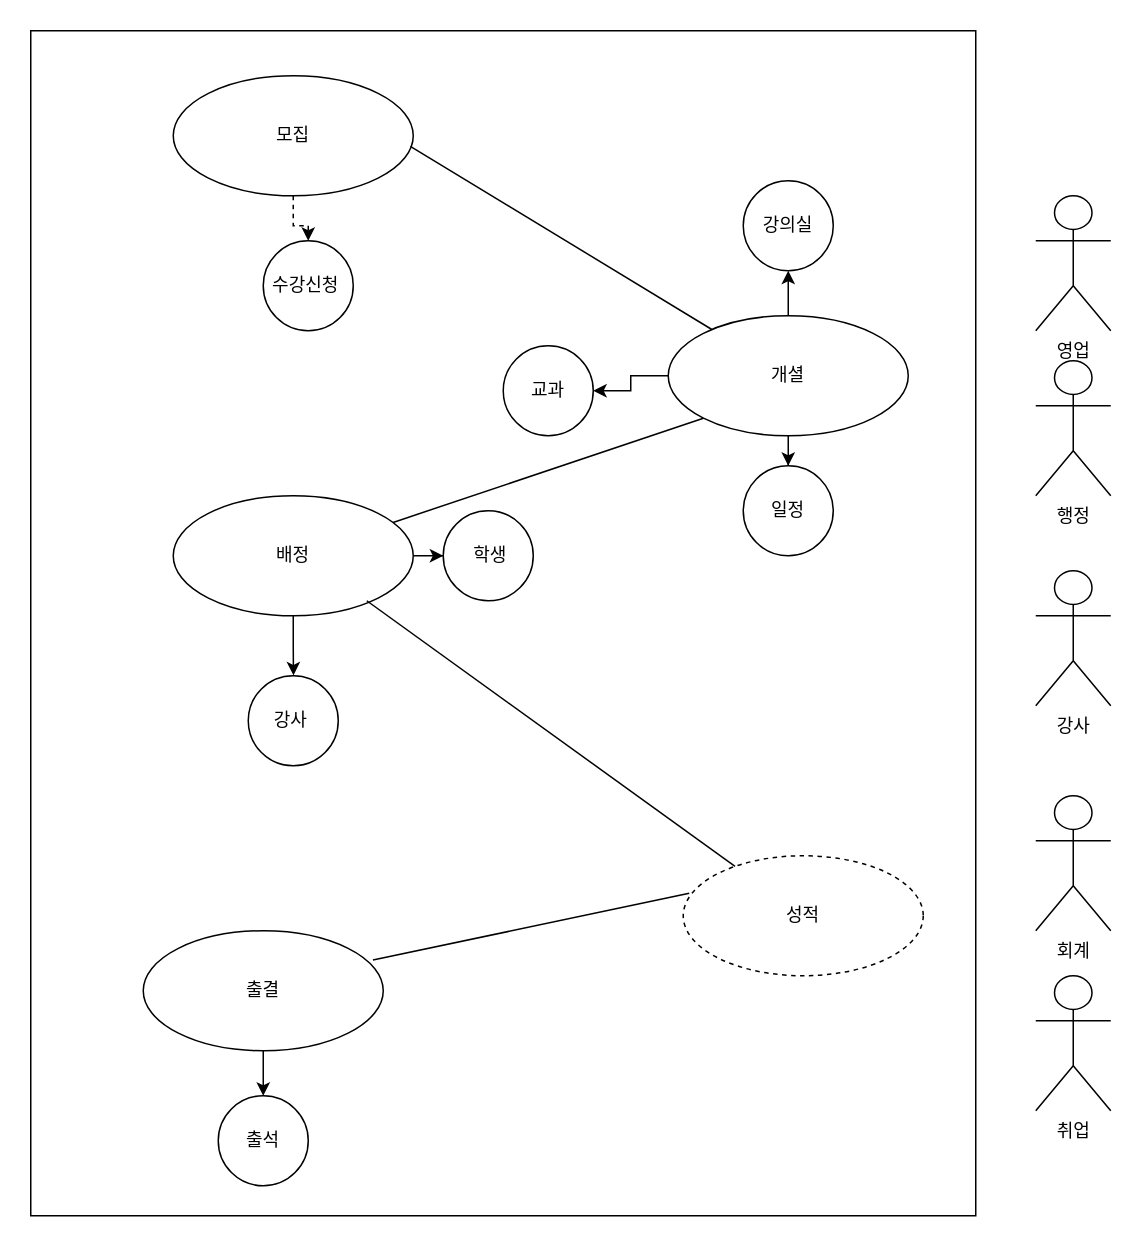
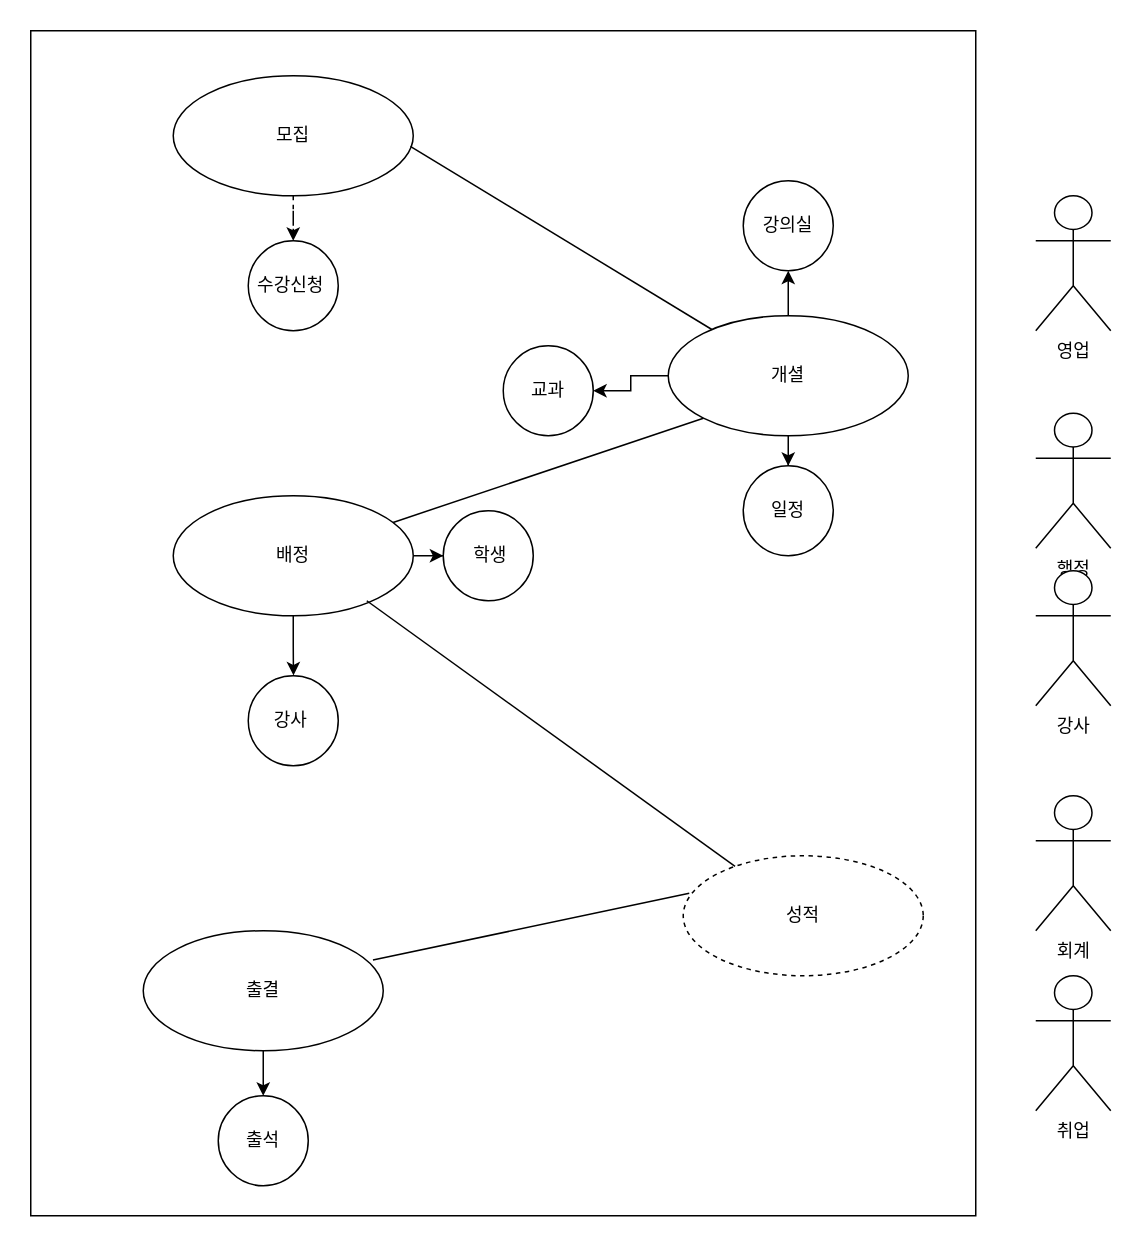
node "수강신청": moved (308, 286) -> (293, 286)
node "행정": moved (1073, 428) -> (1073, 481)
